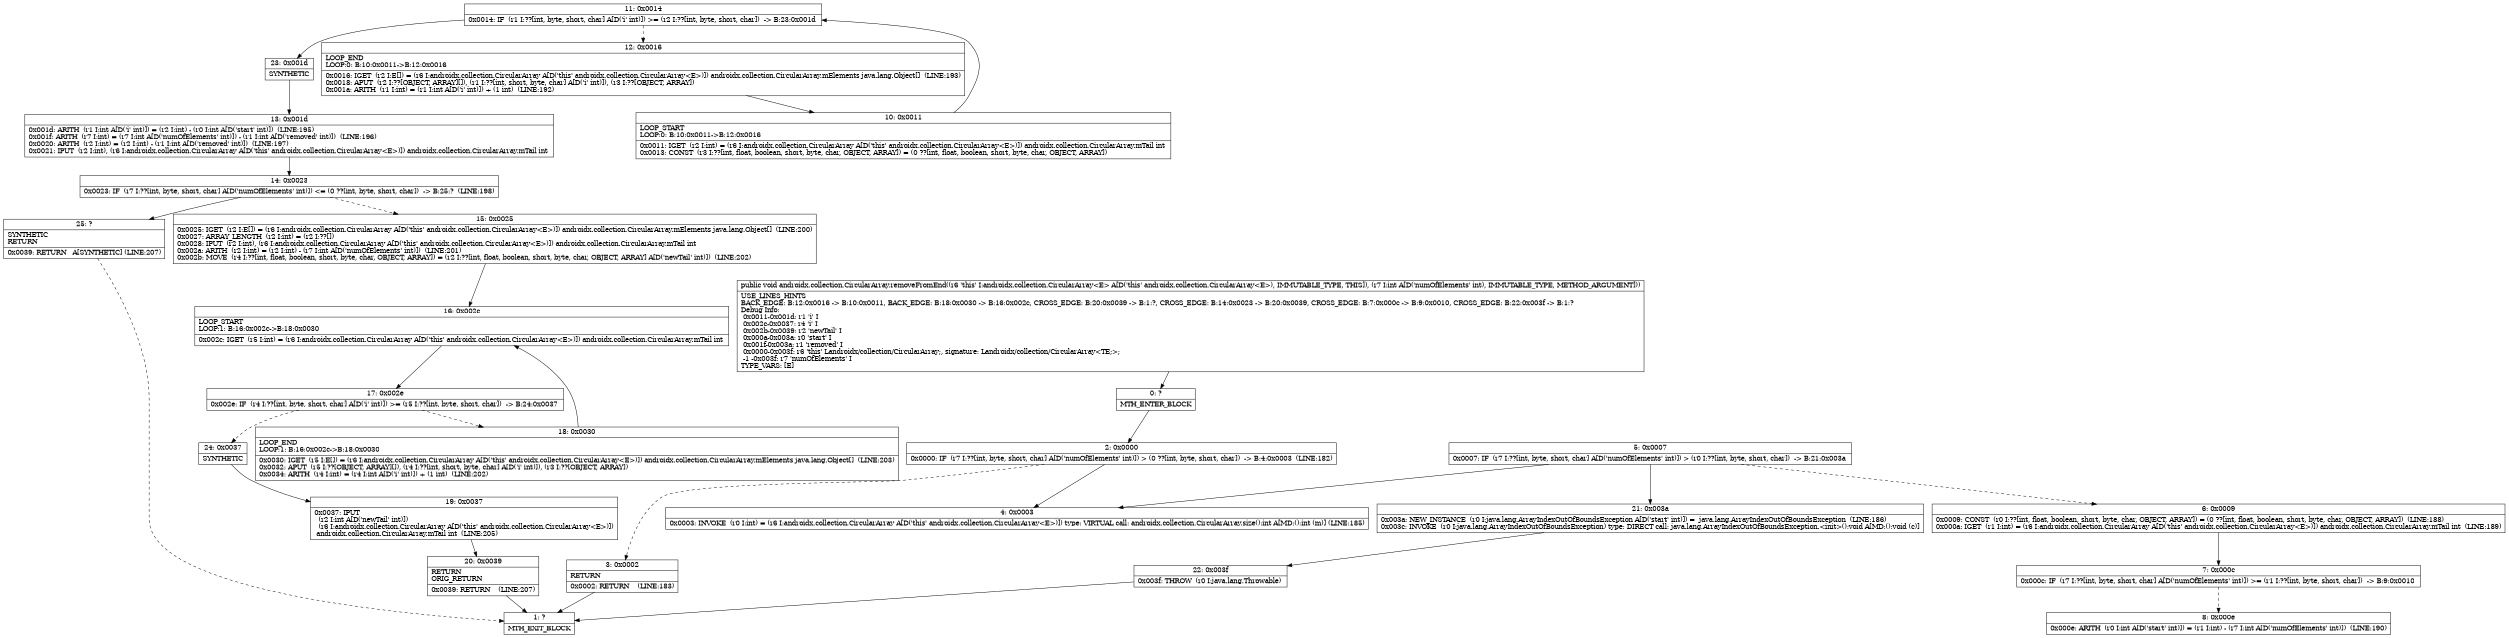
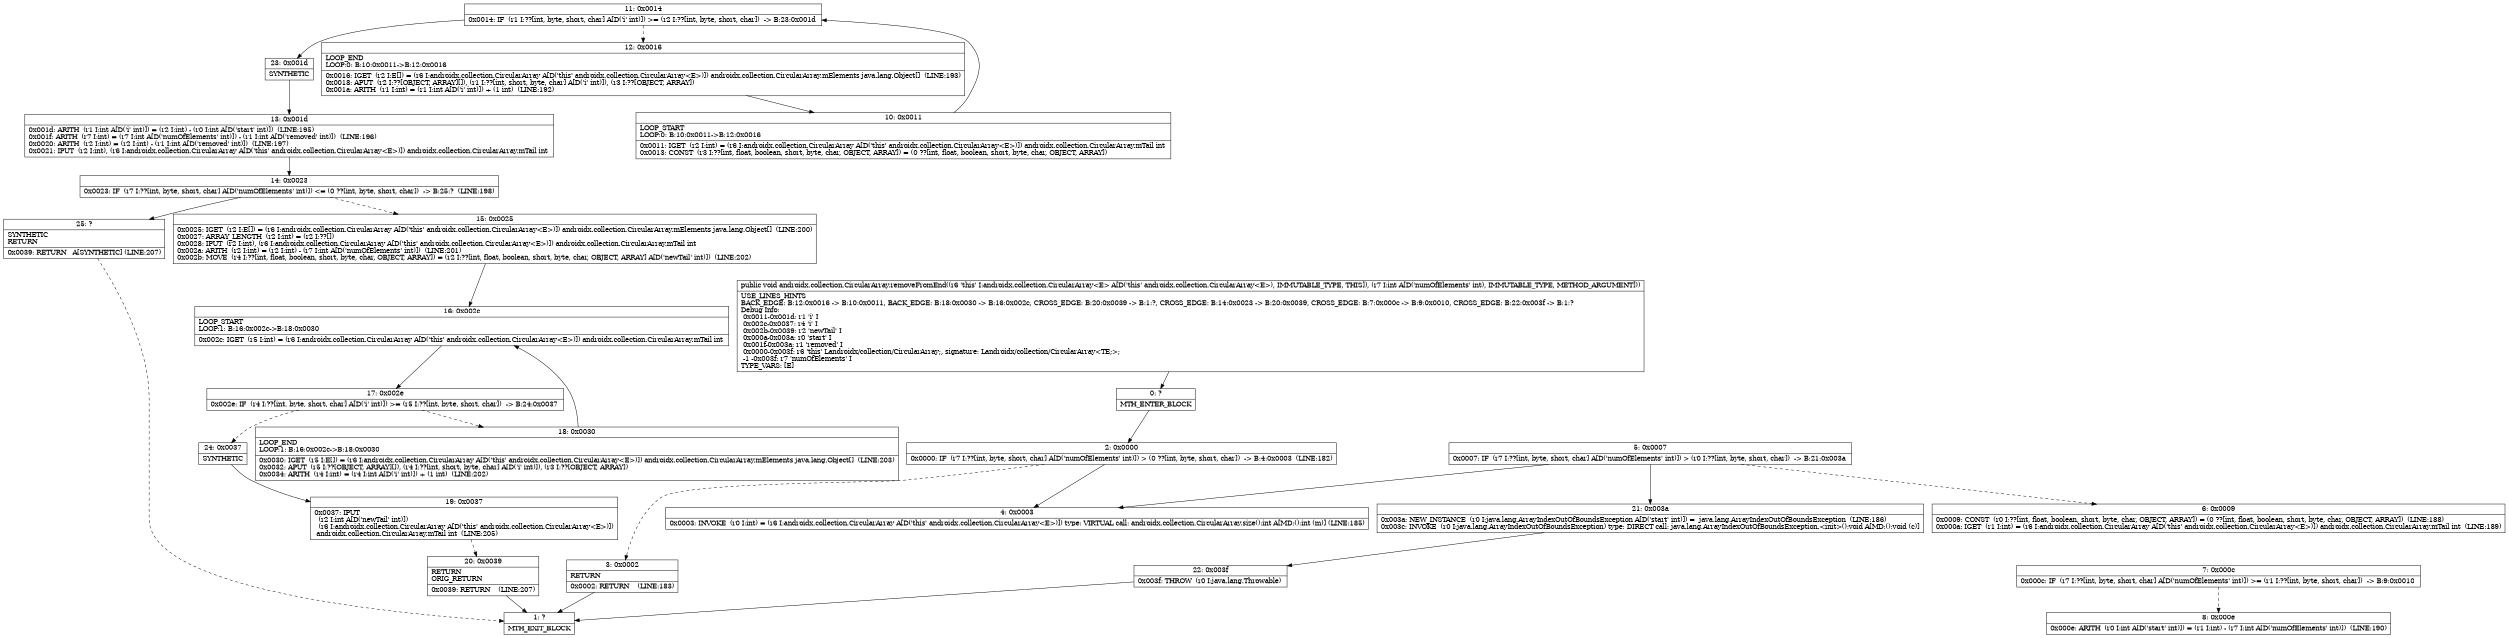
edge "19: 0x0037" -> "20: 0x0039": style solid -> dashed
edge "6: 0x0009" -> "7: 0x000c": removed
